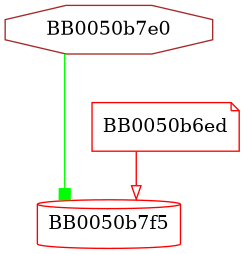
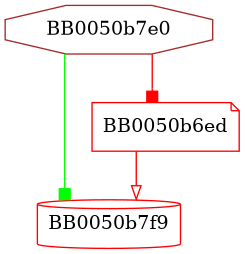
edge "BB0050b7e0" -> "BB0050b6ed": added
node "BB0050b7f5": label "BB0050b7f5" -> "BB0050b7f9"
